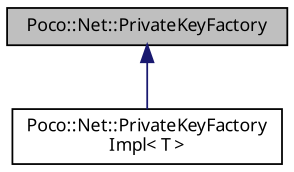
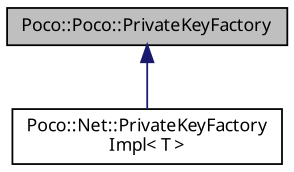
node "Poco::Net::PrivateKeyFactory": label "Poco::Net::PrivateKeyFactory" -> "Poco::Poco::PrivateKeyFactory"
